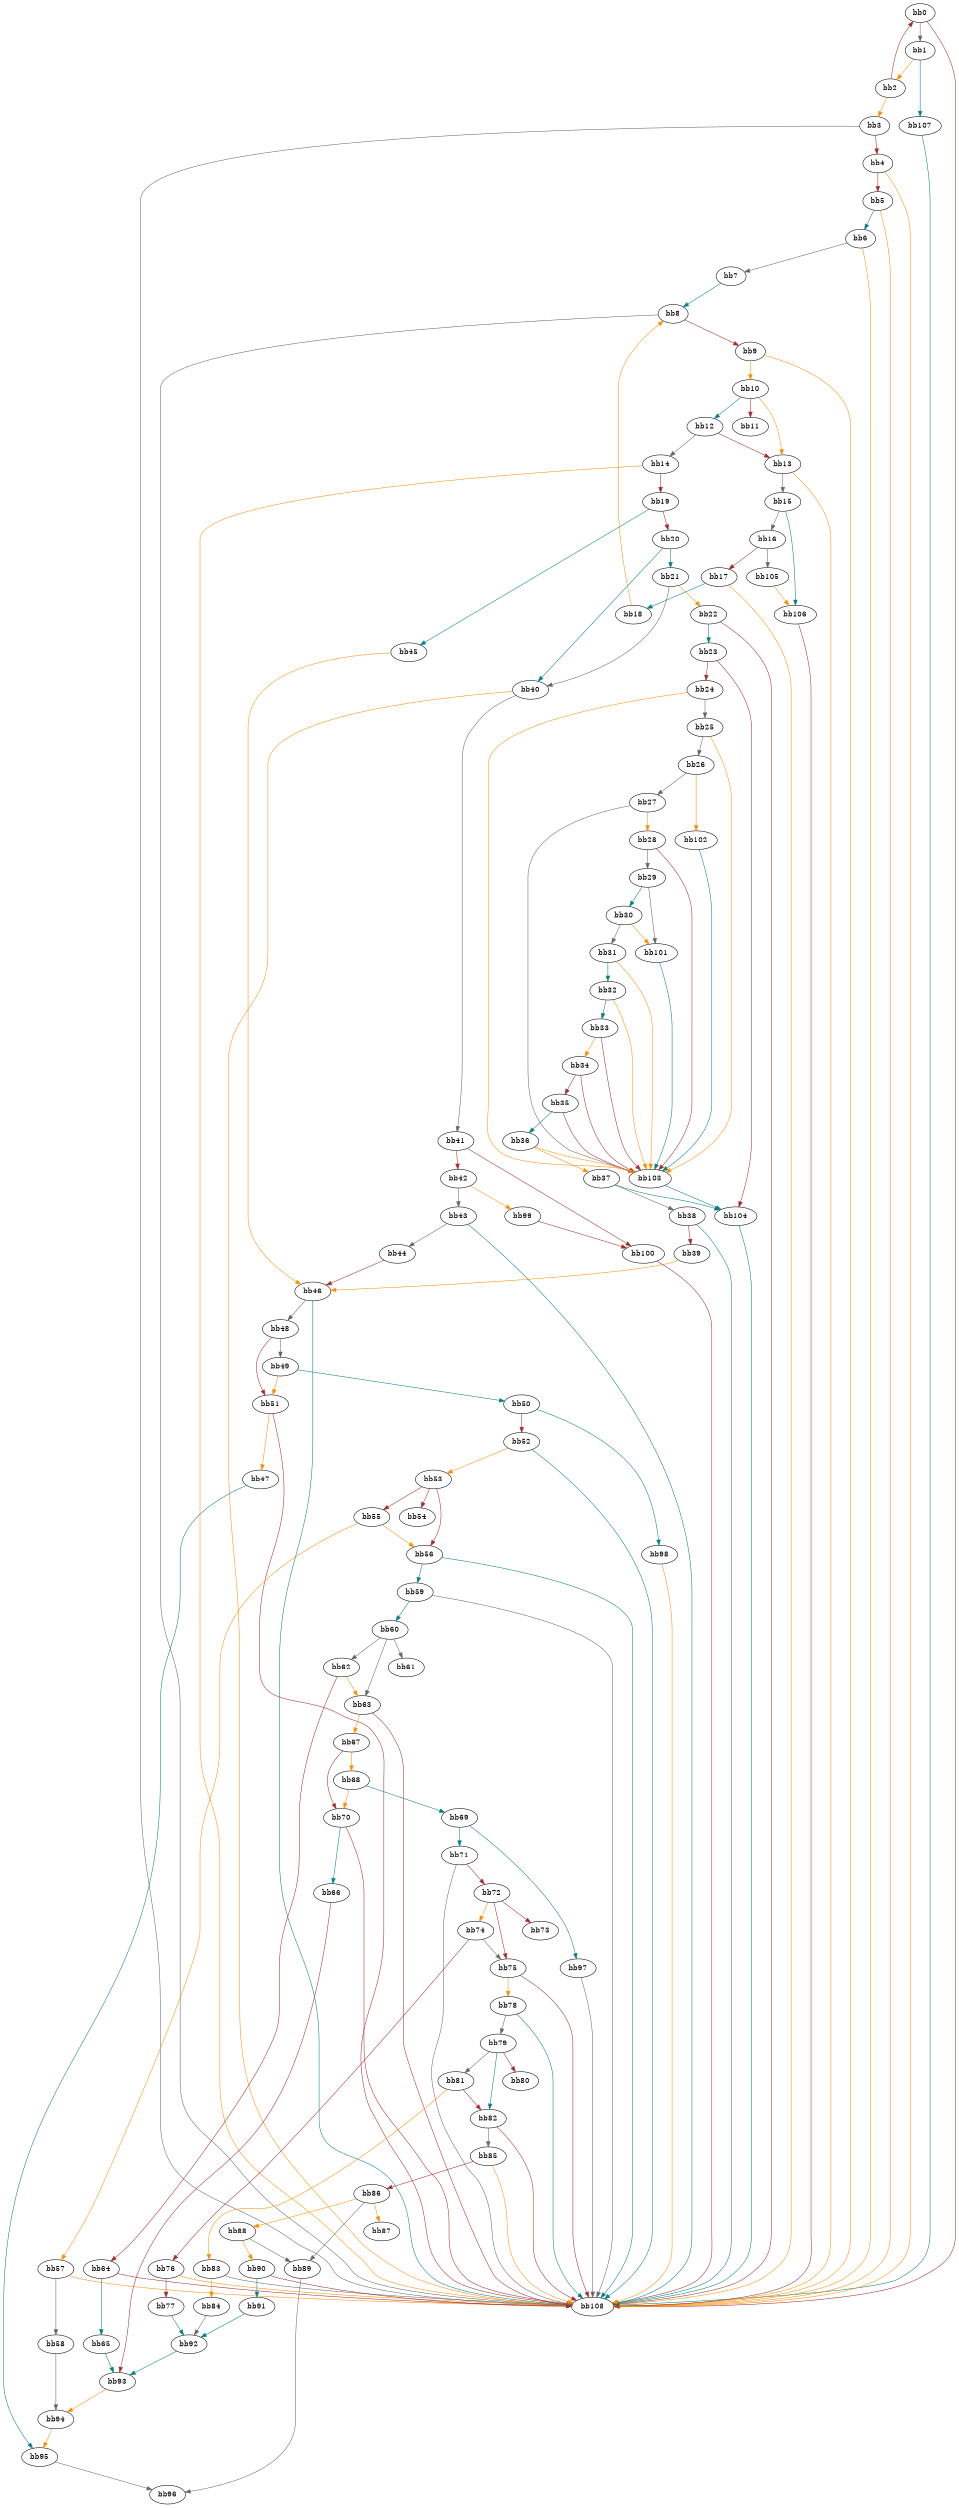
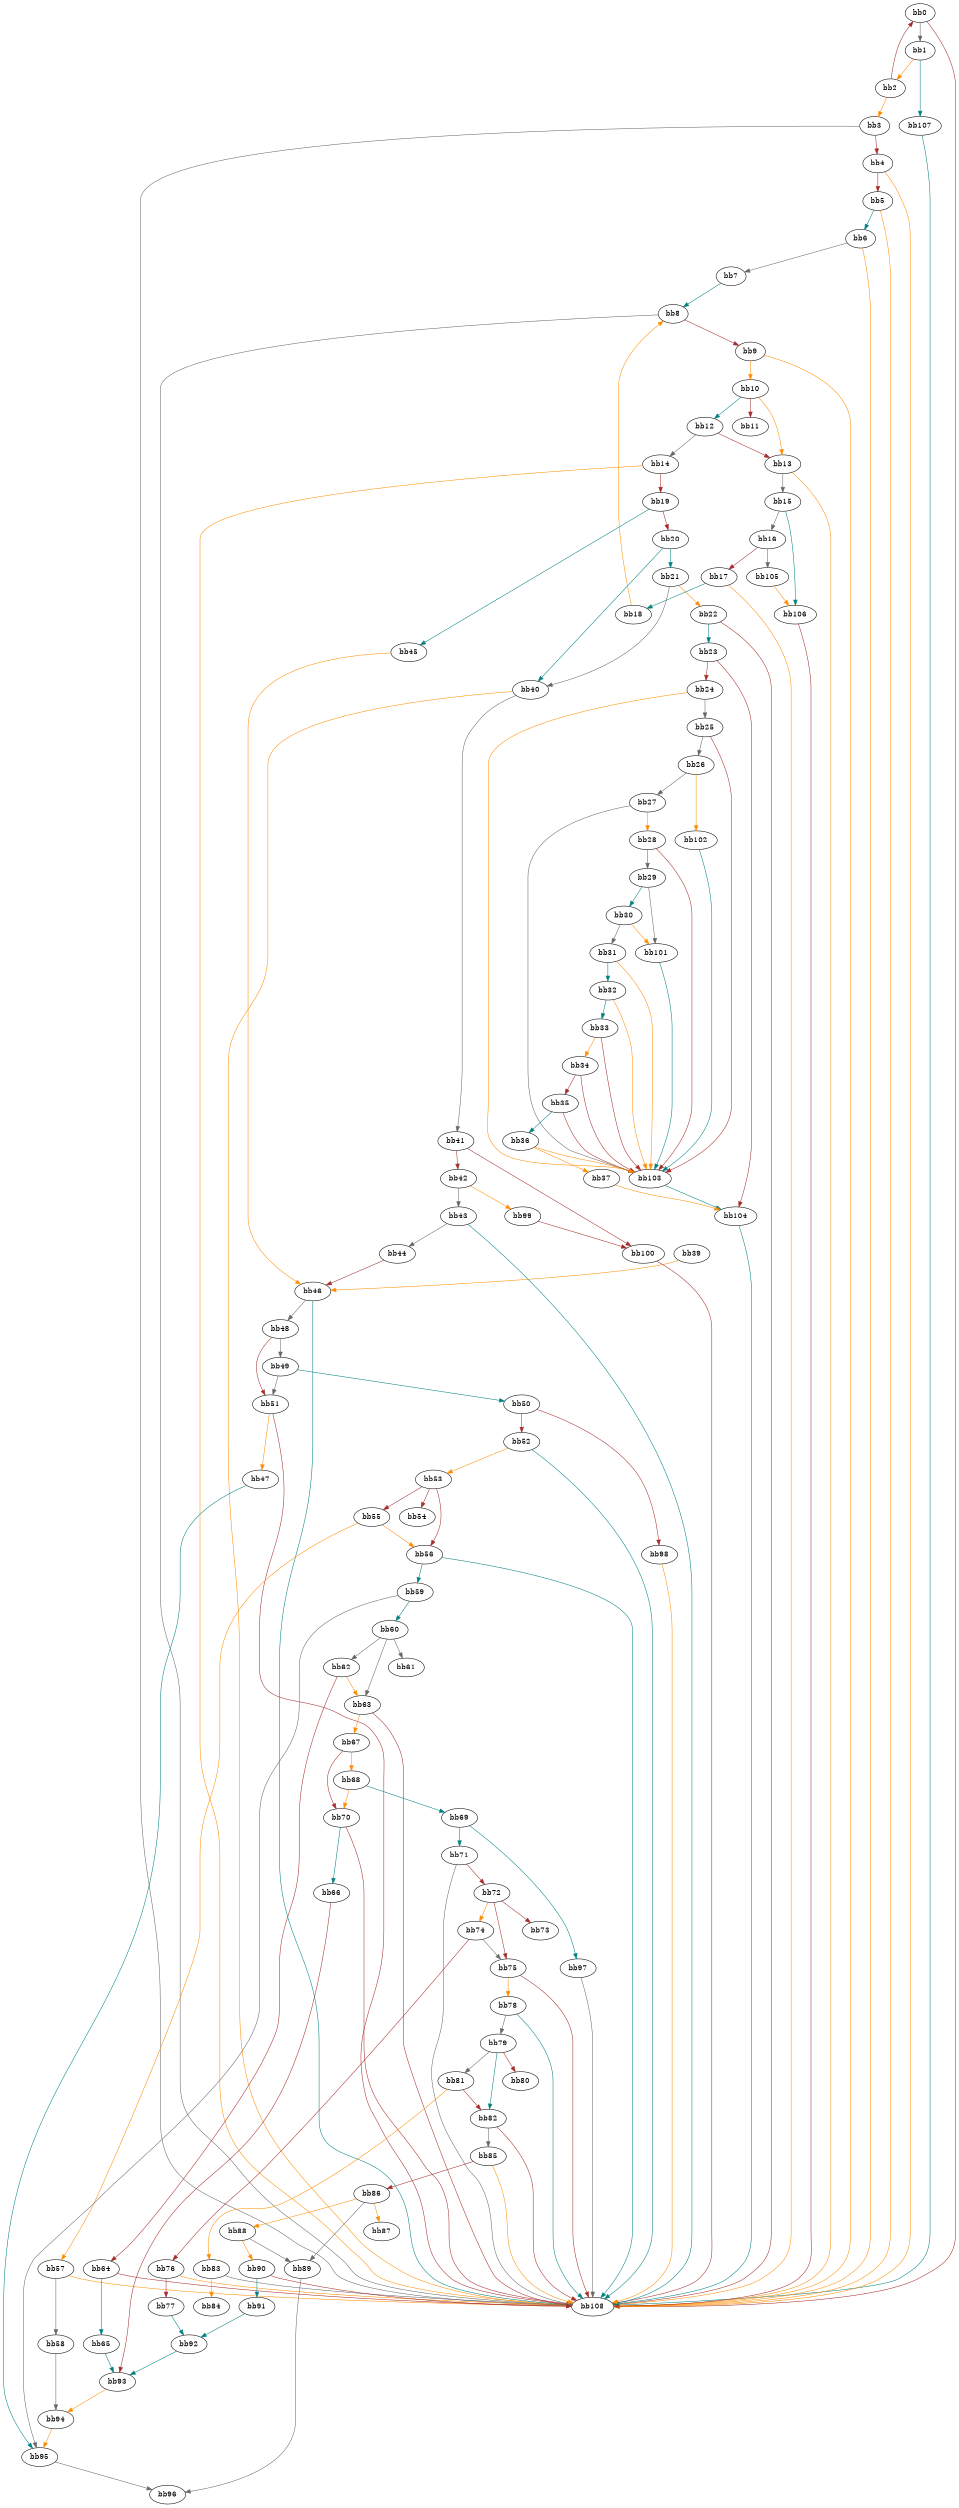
edge "bb25" -> "bb103": color darkorange -> brown
edge "bb37" -> "bb104": color teal -> darkorange
node "bb38": removed
edge "bb49" -> "bb51": color darkorange -> gray40
edge "bb50" -> "bb98": color teal -> brown
edge "bb59" -> "bb108": now "bb59" -> "bb95"
edge "bb84" -> "bb92": removed
